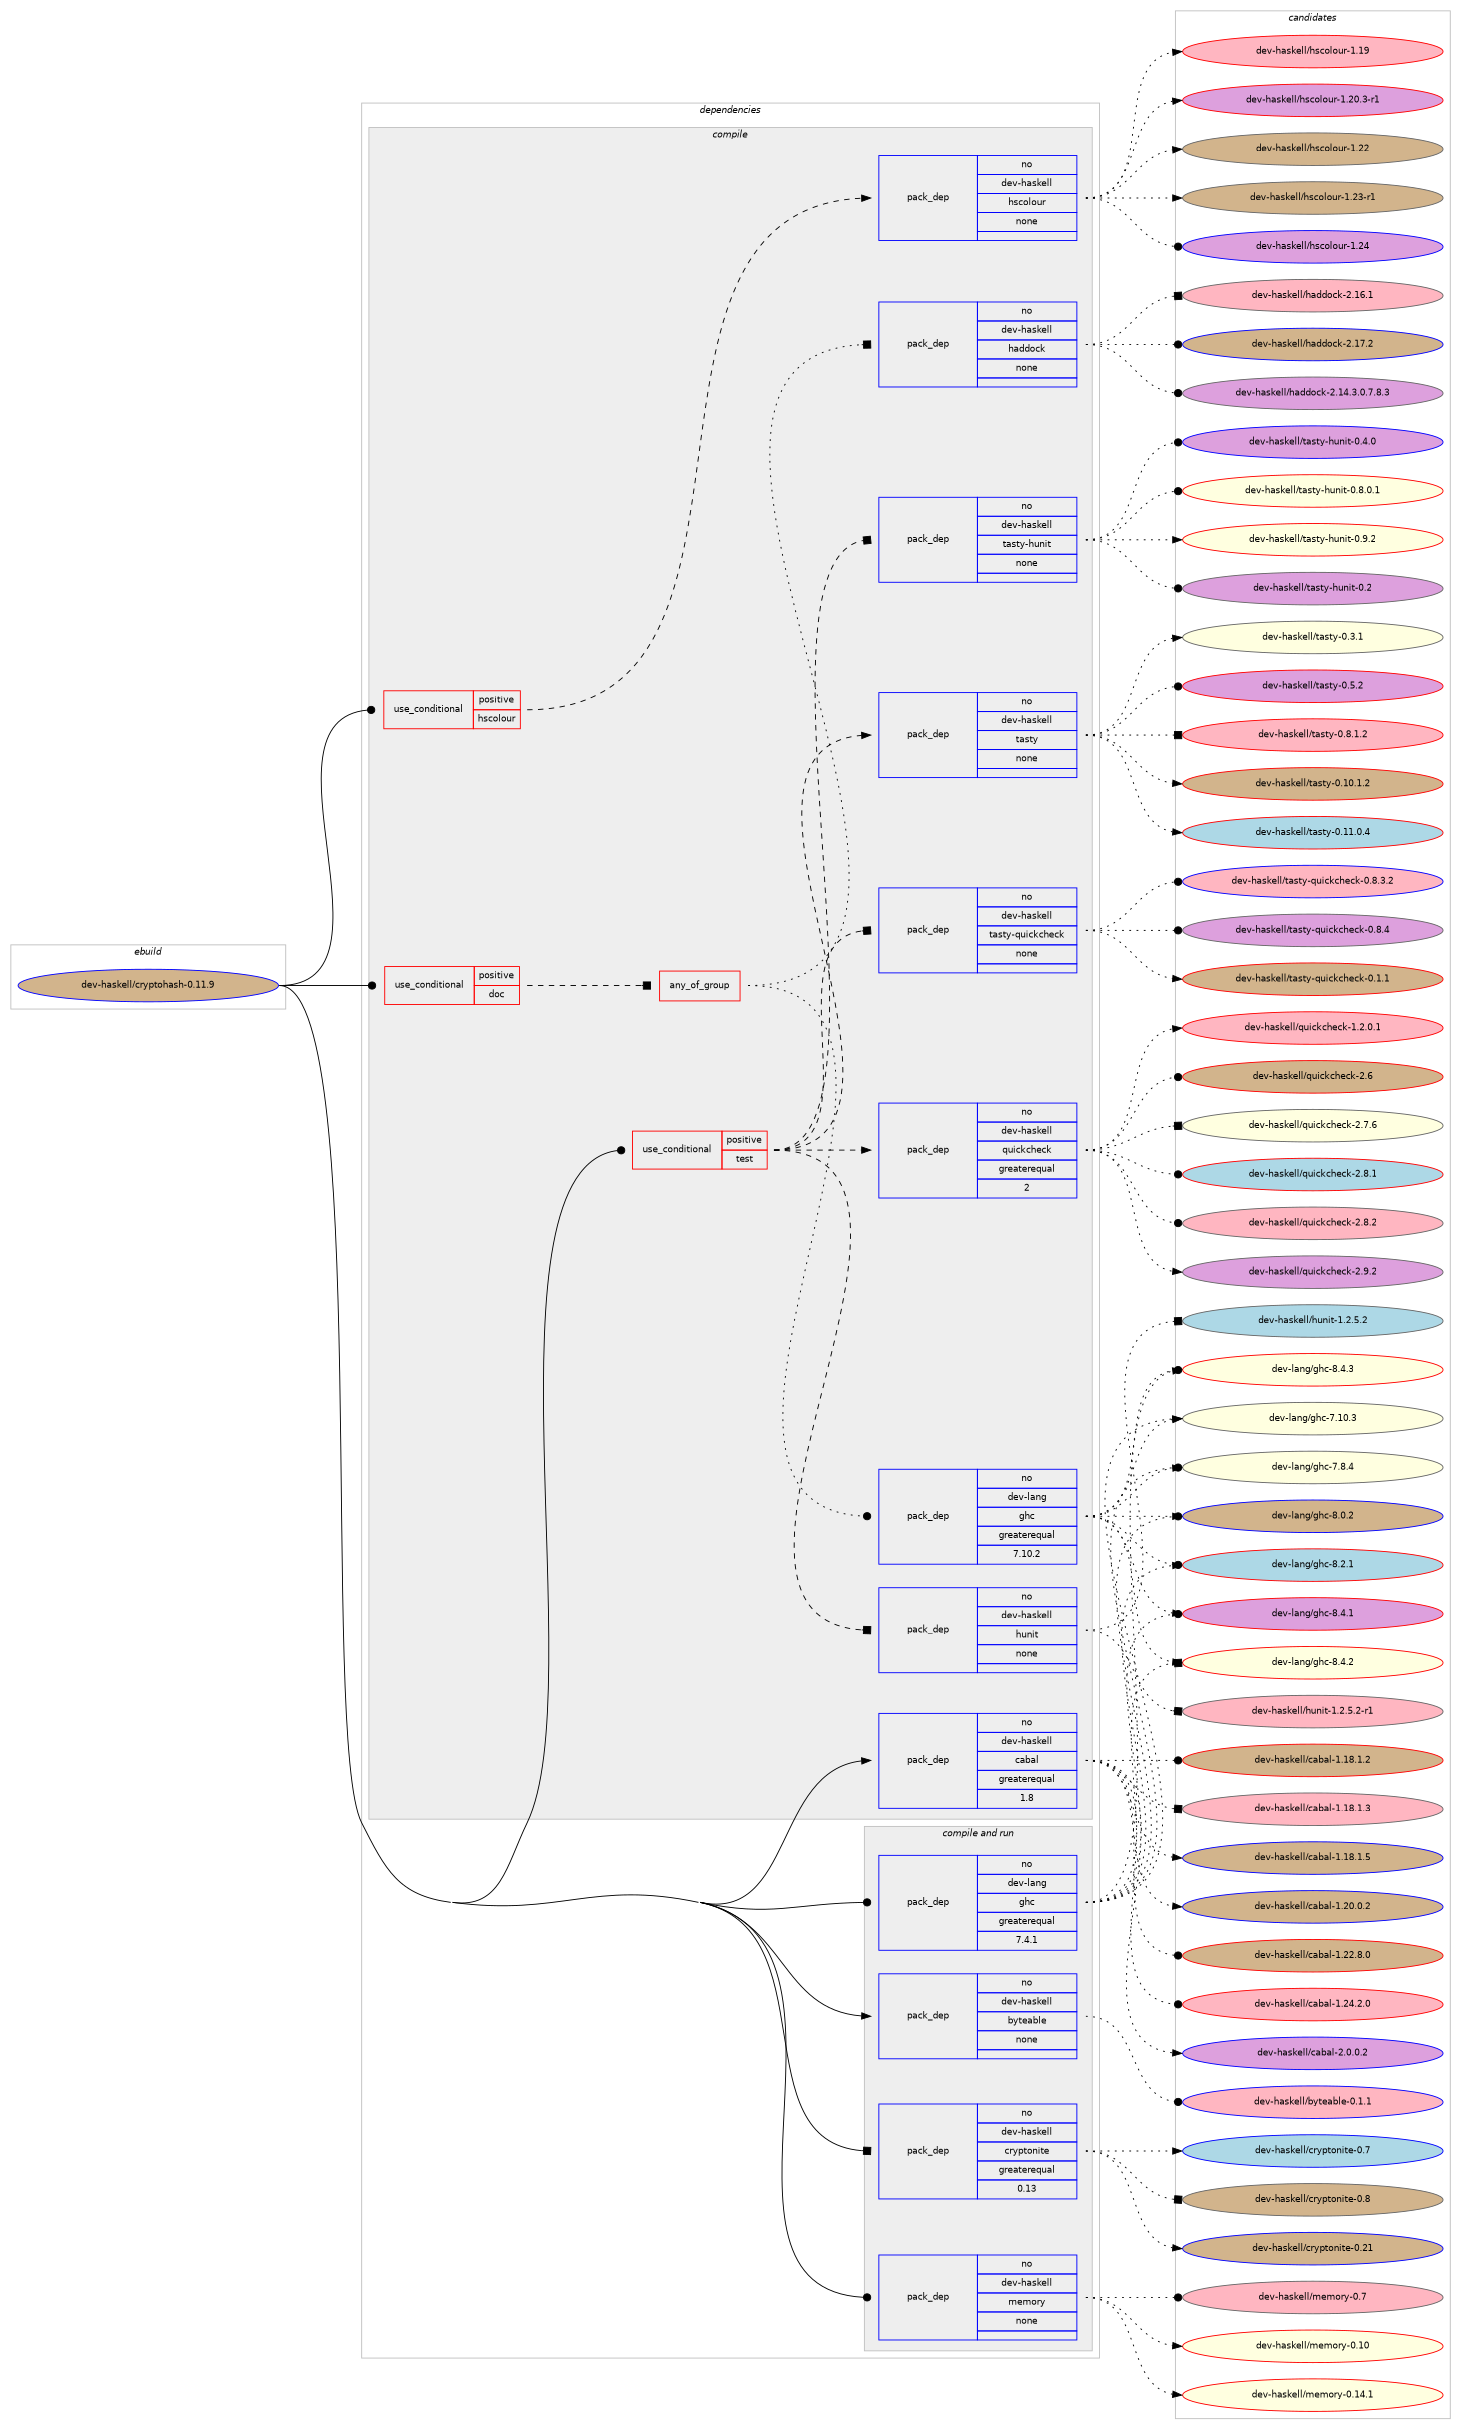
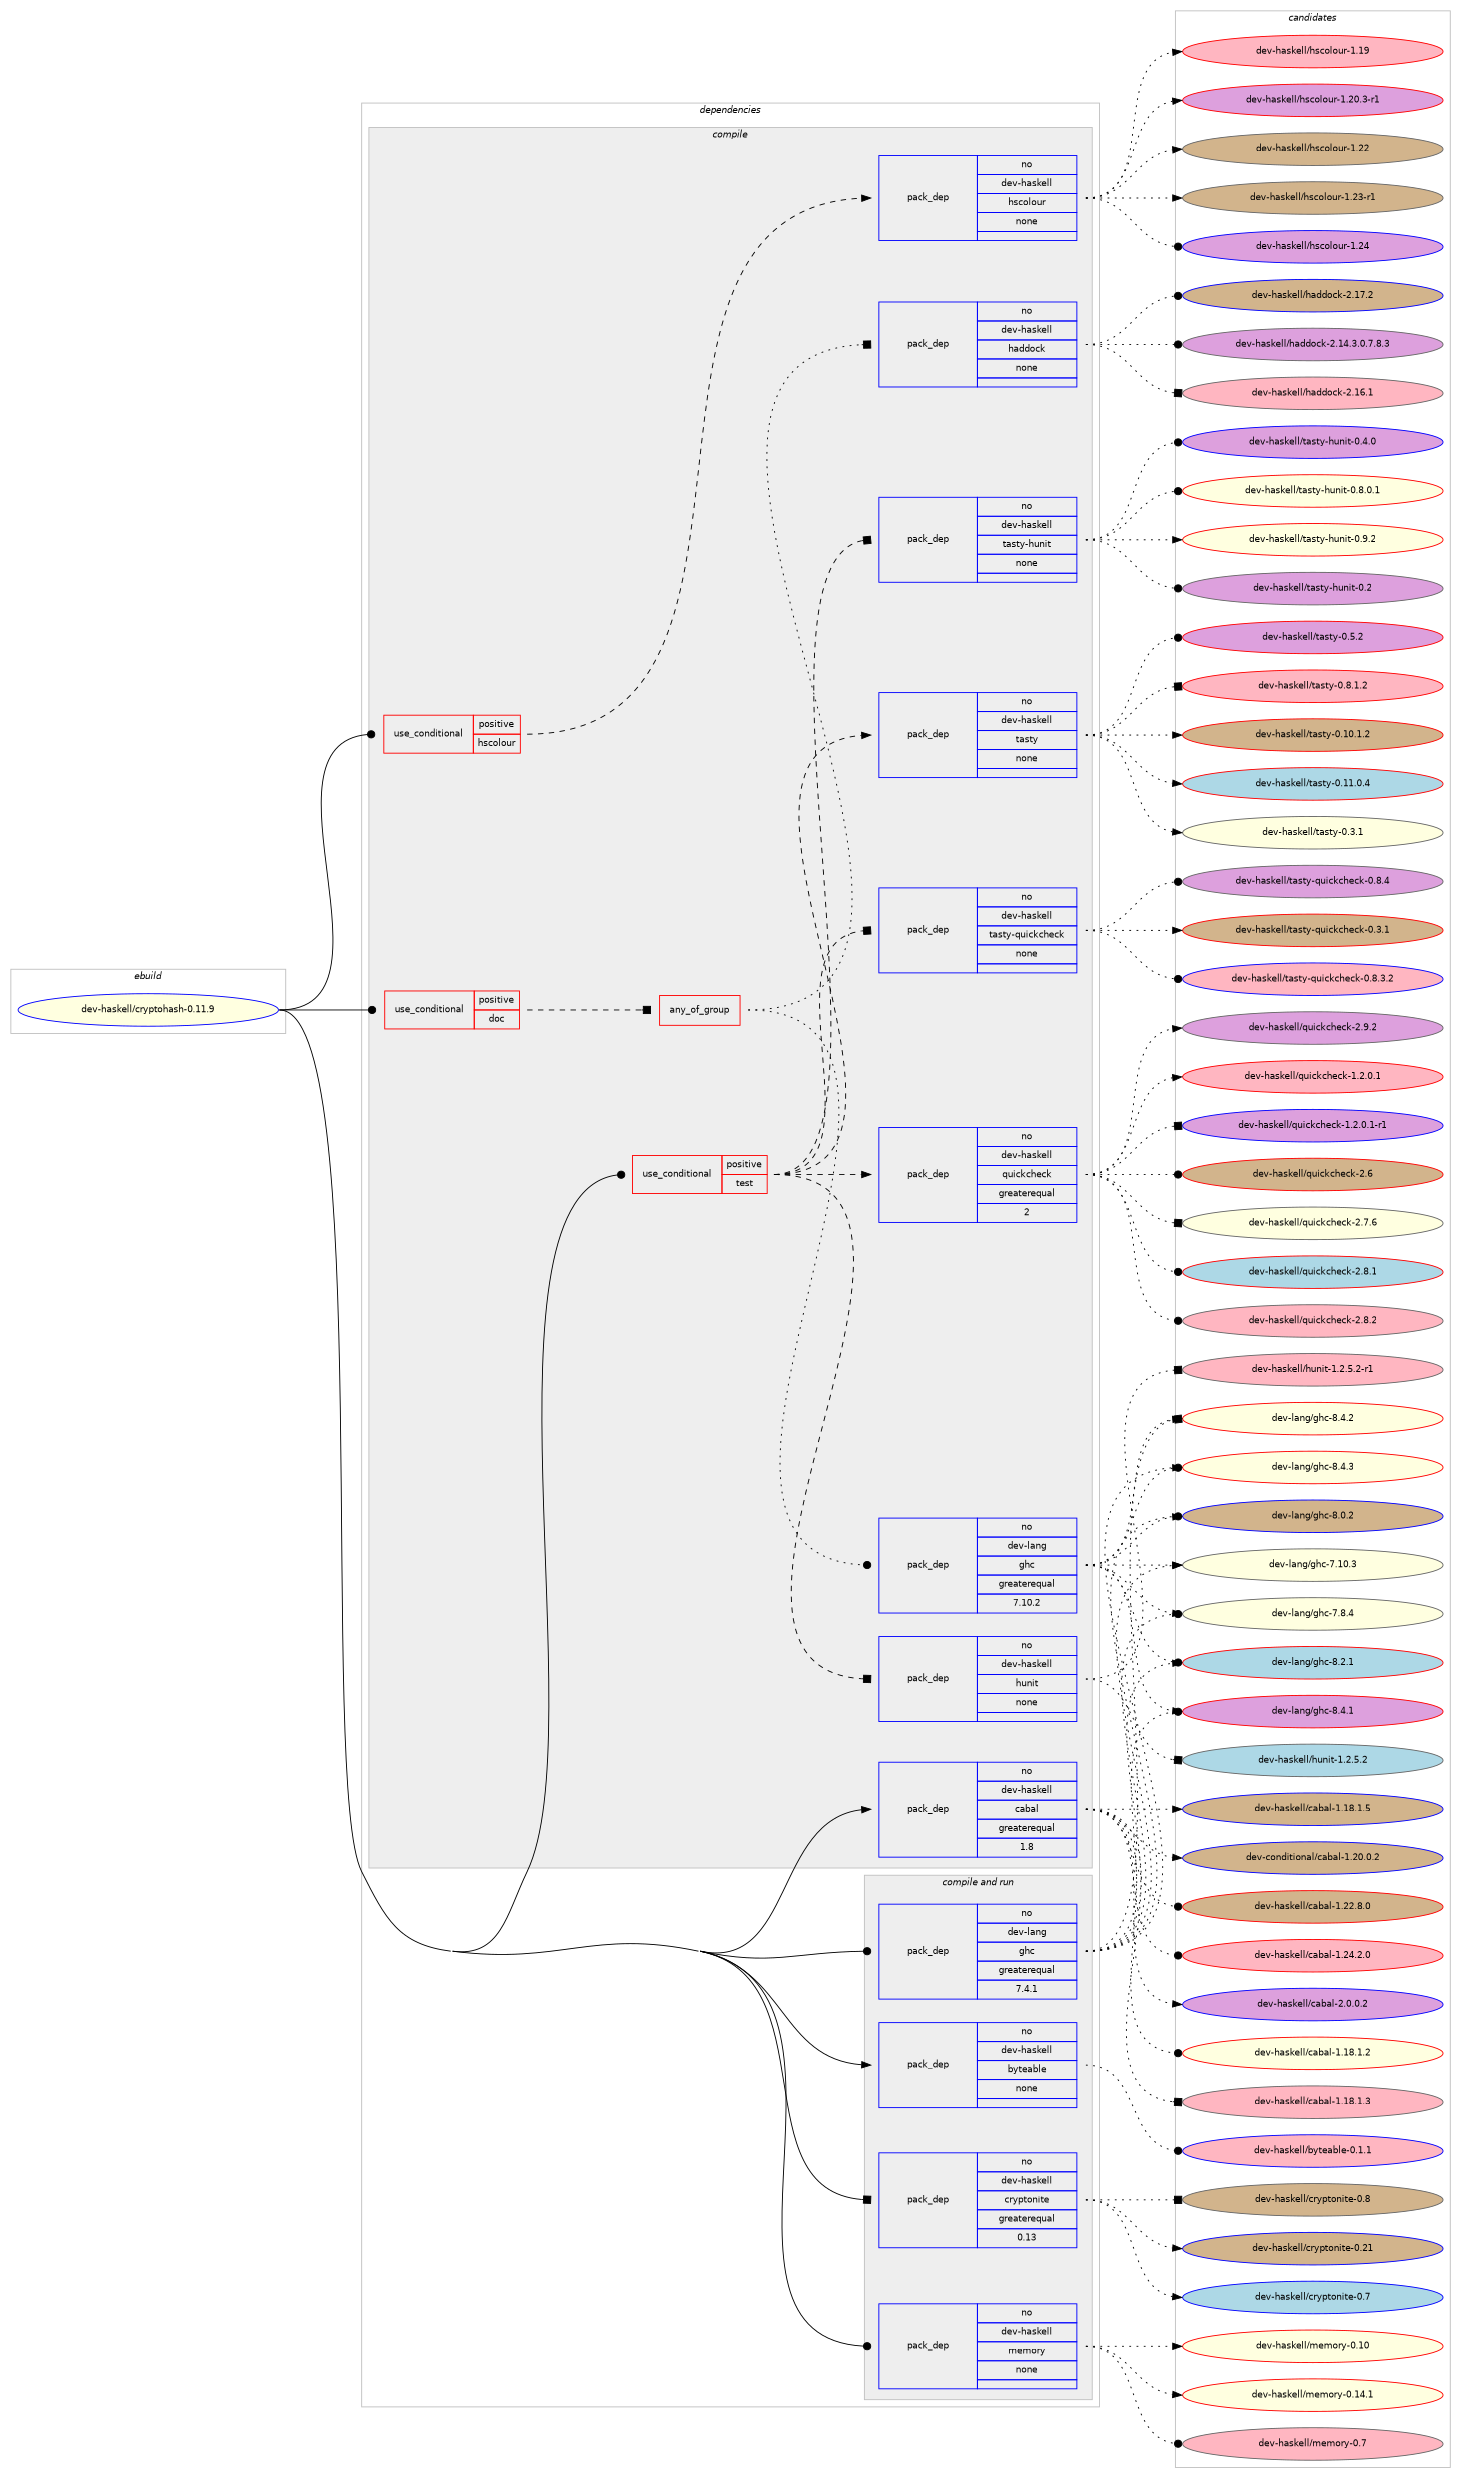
node "dev-haskell/tasty-quickcheck-0.1.1": label "dev-haskell/tasty-quickcheck-0.1.1" -> "dev-haskell/tasty-quickcheck-0.3.1"
node "dev-haskell/cryptohash-0.11.9": fillcolor tan -> lightyellow
node "dev-haskell/quickcheck-1.2.0.1-r1": added
node "dev-haskell/cabal-1.18.1.2": fillcolor tan -> lightyellow
node "dev-haskell/cabal-1.20.0.2": label "dev-haskell/cabal-1.20.0.2" -> "dev-conditional/cabal-1.20.0.2"
